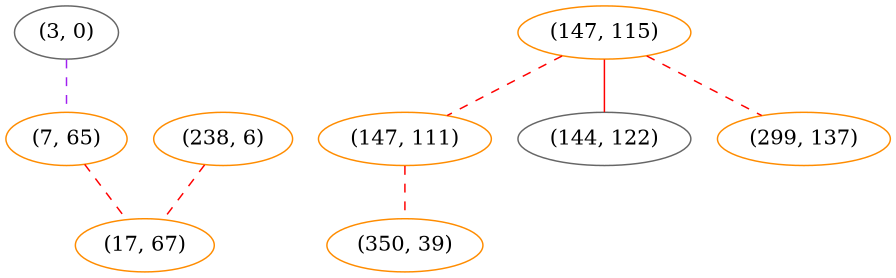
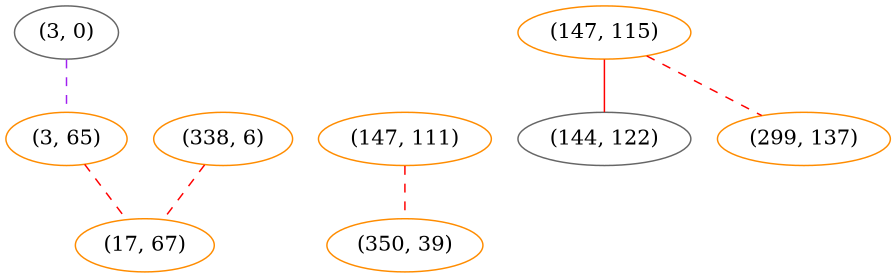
edge "(147, 115)" -- "(147, 111)": removed
node "(7, 65)": label "(7, 65)" -> "(3, 65)"
node "(238, 6)": label "(238, 6)" -> "(338, 6)"
